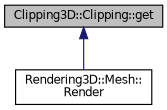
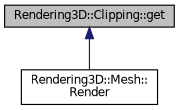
node "Clipping3D::Clipping::get": label "Clipping3D::Clipping::get" -> "Rendering3D::Clipping::get"
